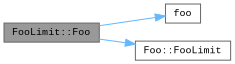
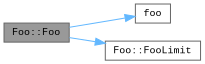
node "FooLimit::Foo": label "FooLimit::Foo" -> "Foo::Foo"
